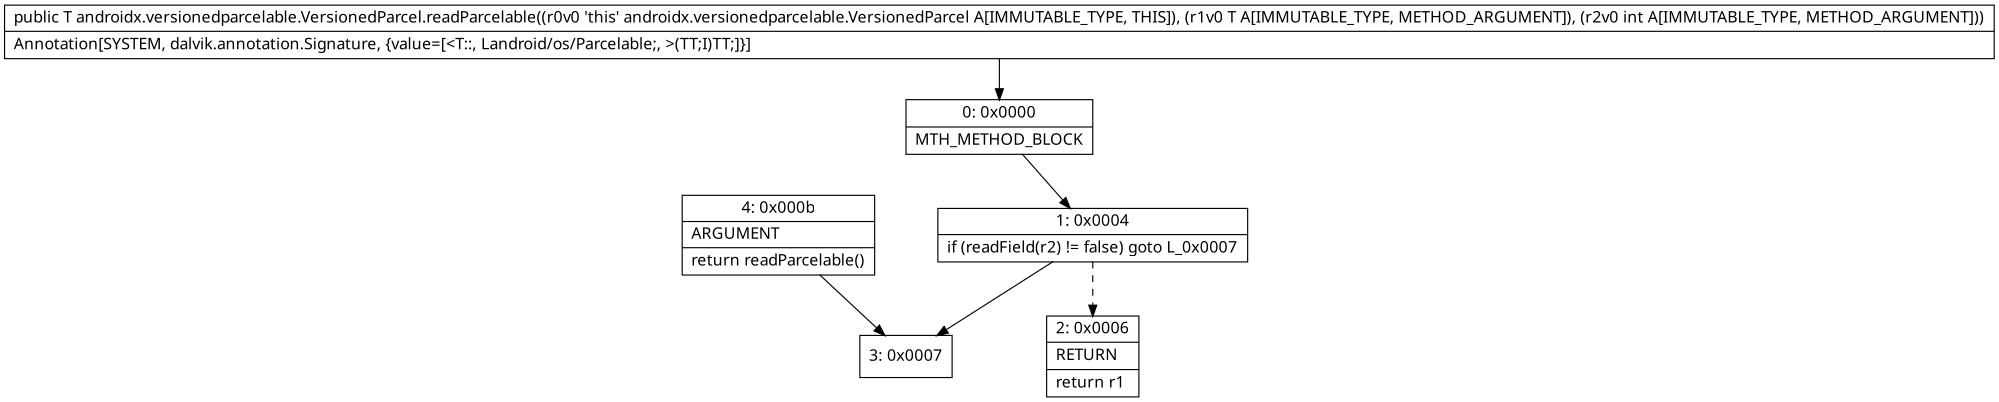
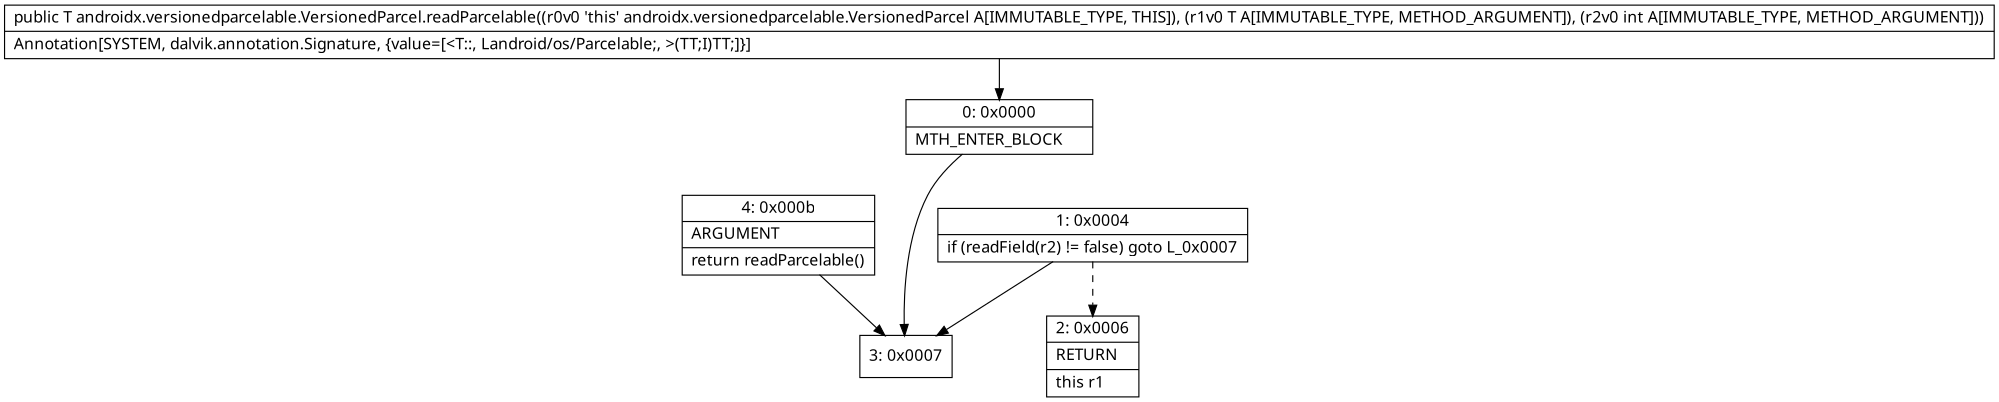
node "0: 0x0000": text "MTH_METHOD_BLOCK" -> "MTH_ENTER_BLOCK"
edge "0: 0x0000" -> "1: 0x0004": now "0: 0x0000" -> "3: 0x0007"
node "2: 0x0006": text "return r1" -> "this r1"
